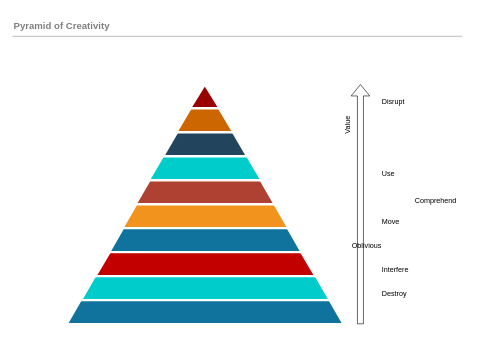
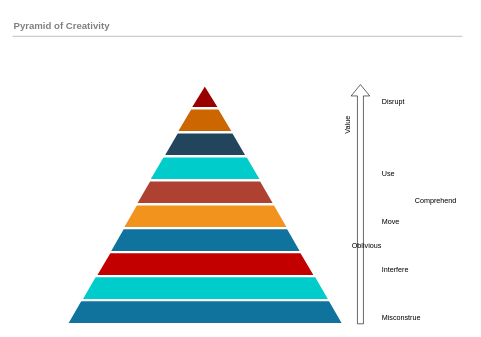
node "Destroy": removed
node "Misconstrue": added
